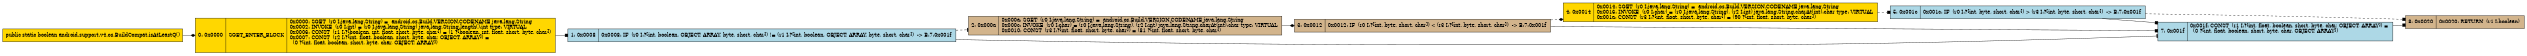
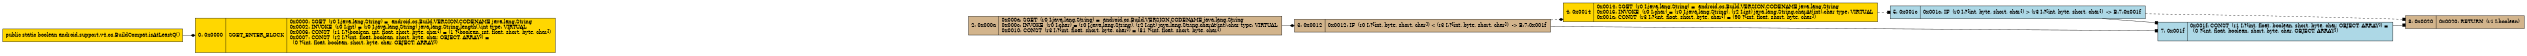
node "1: 0x0008": removed
